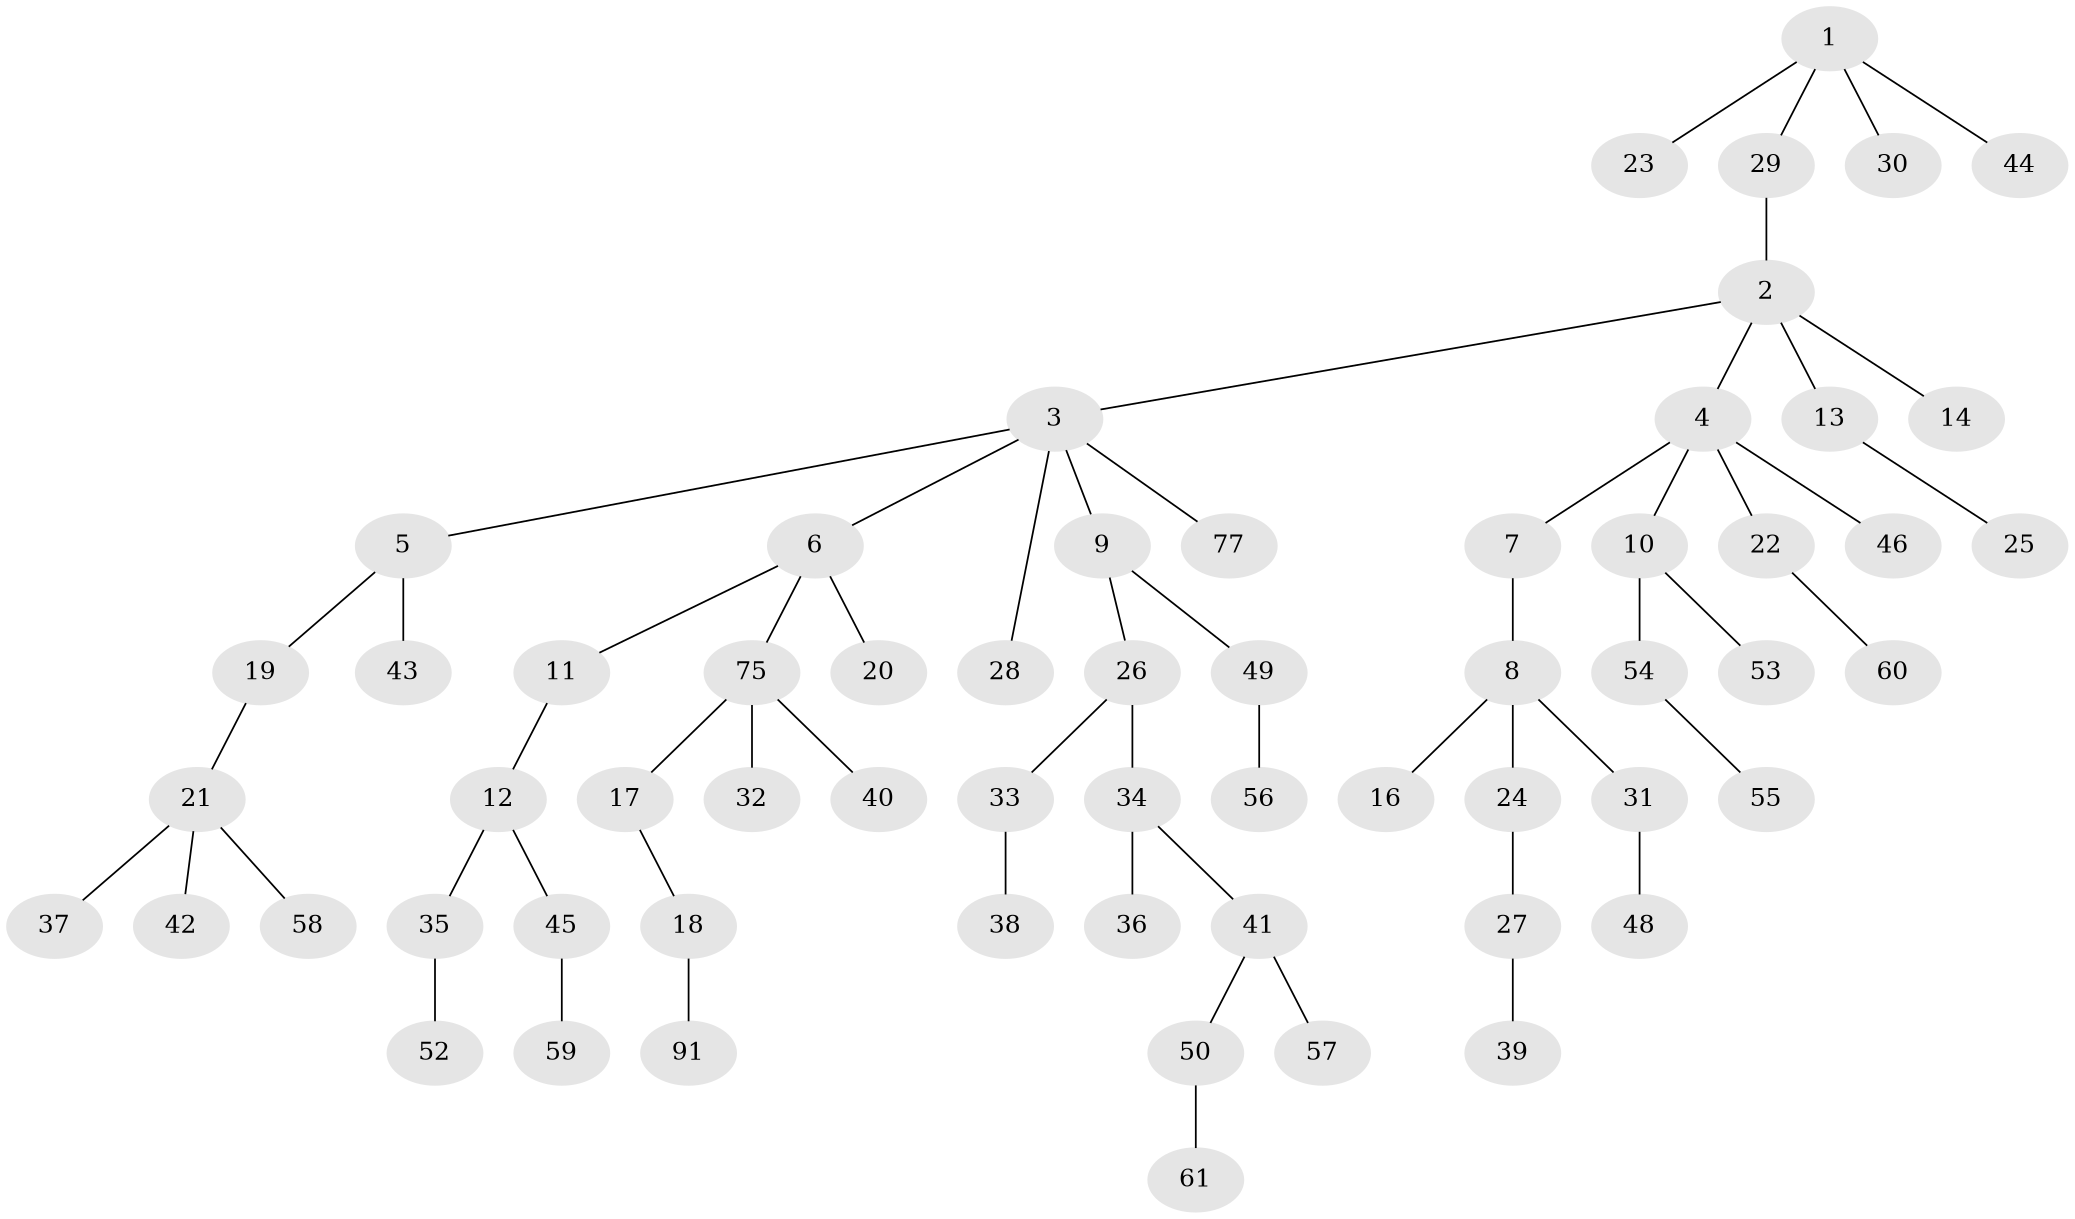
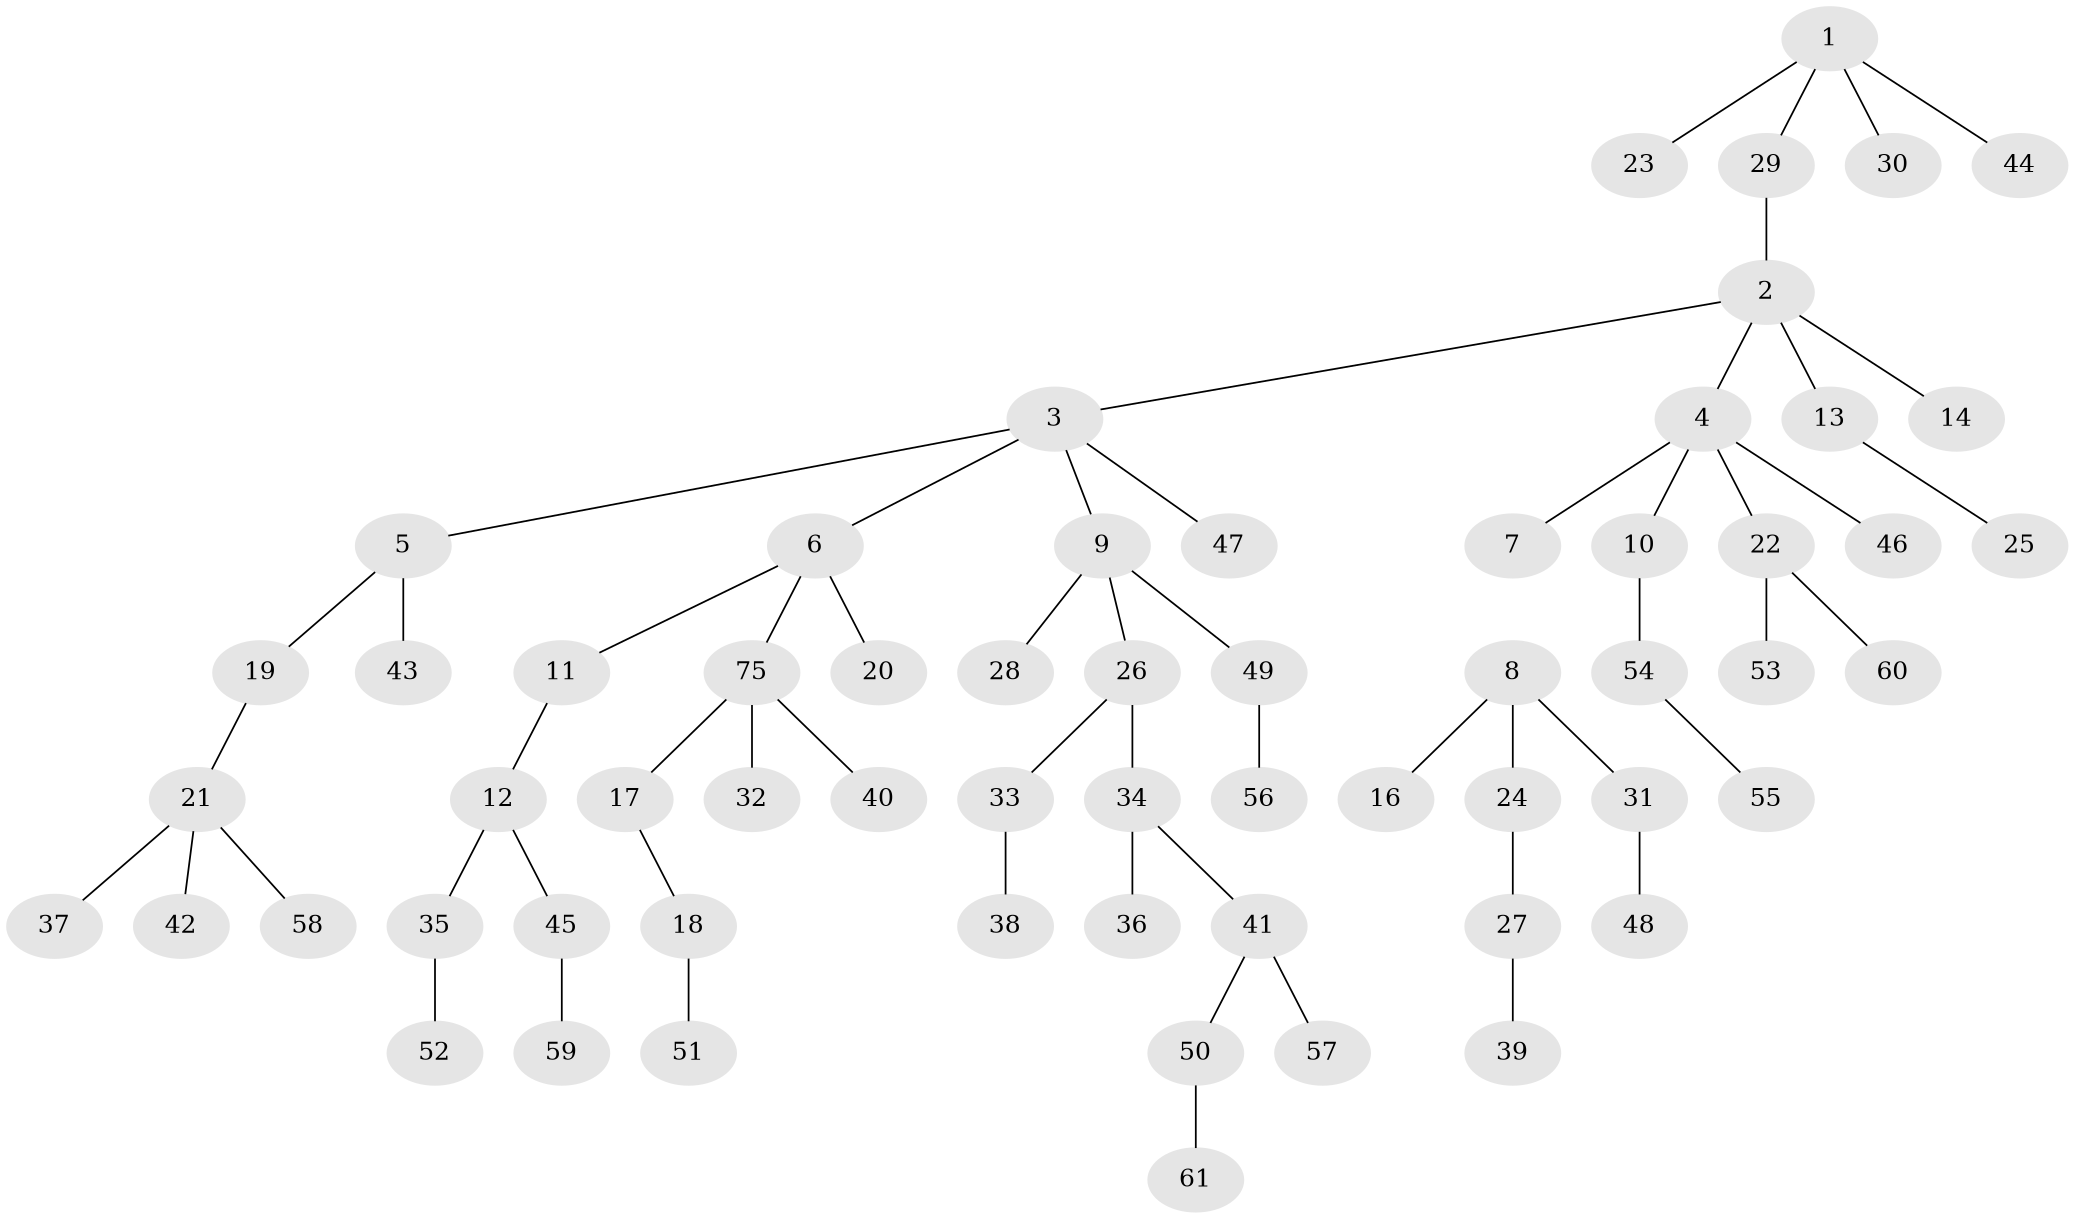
edge "3" -- "28": now "9" -- "28"
node "77": label "77" -> "47"
edge "10" -- "53": now "22" -- "53"
edge "7" -- "8": removed
node "91": label "91" -> "51"
